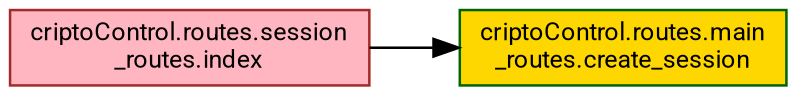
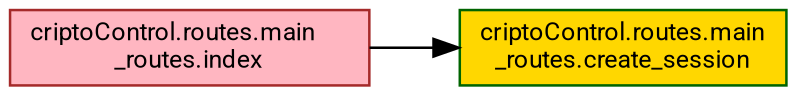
node "criptoControl.routes.session _routes.index": label "criptoControl.routes.session _routes.index" -> "criptoControl.routes.main _routes.index"
